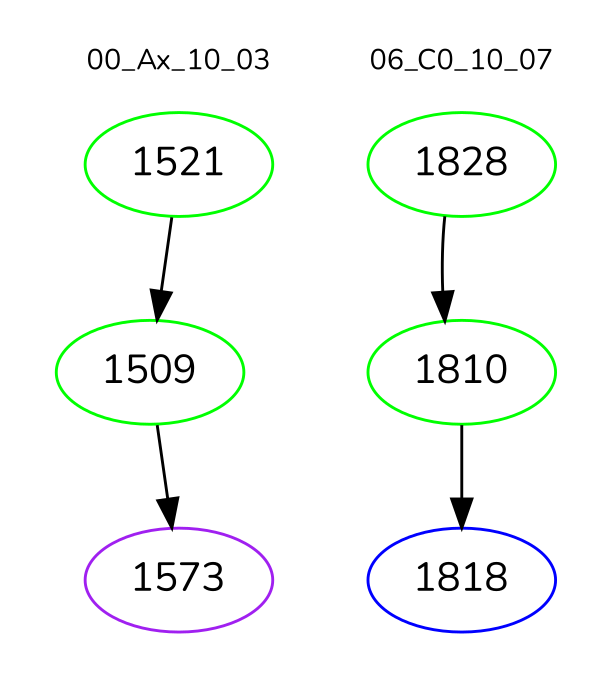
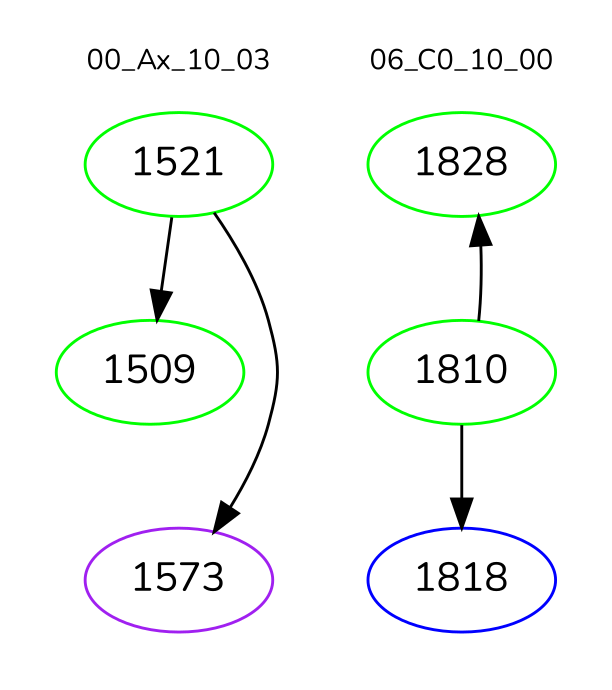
cluster "06_C0_10_07": label "06_C0_10_07" -> "06_C0_10_00"
edge "1828" -> "1810": reversed
edge "1509" -> "1573": now "1521" -> "1573"
